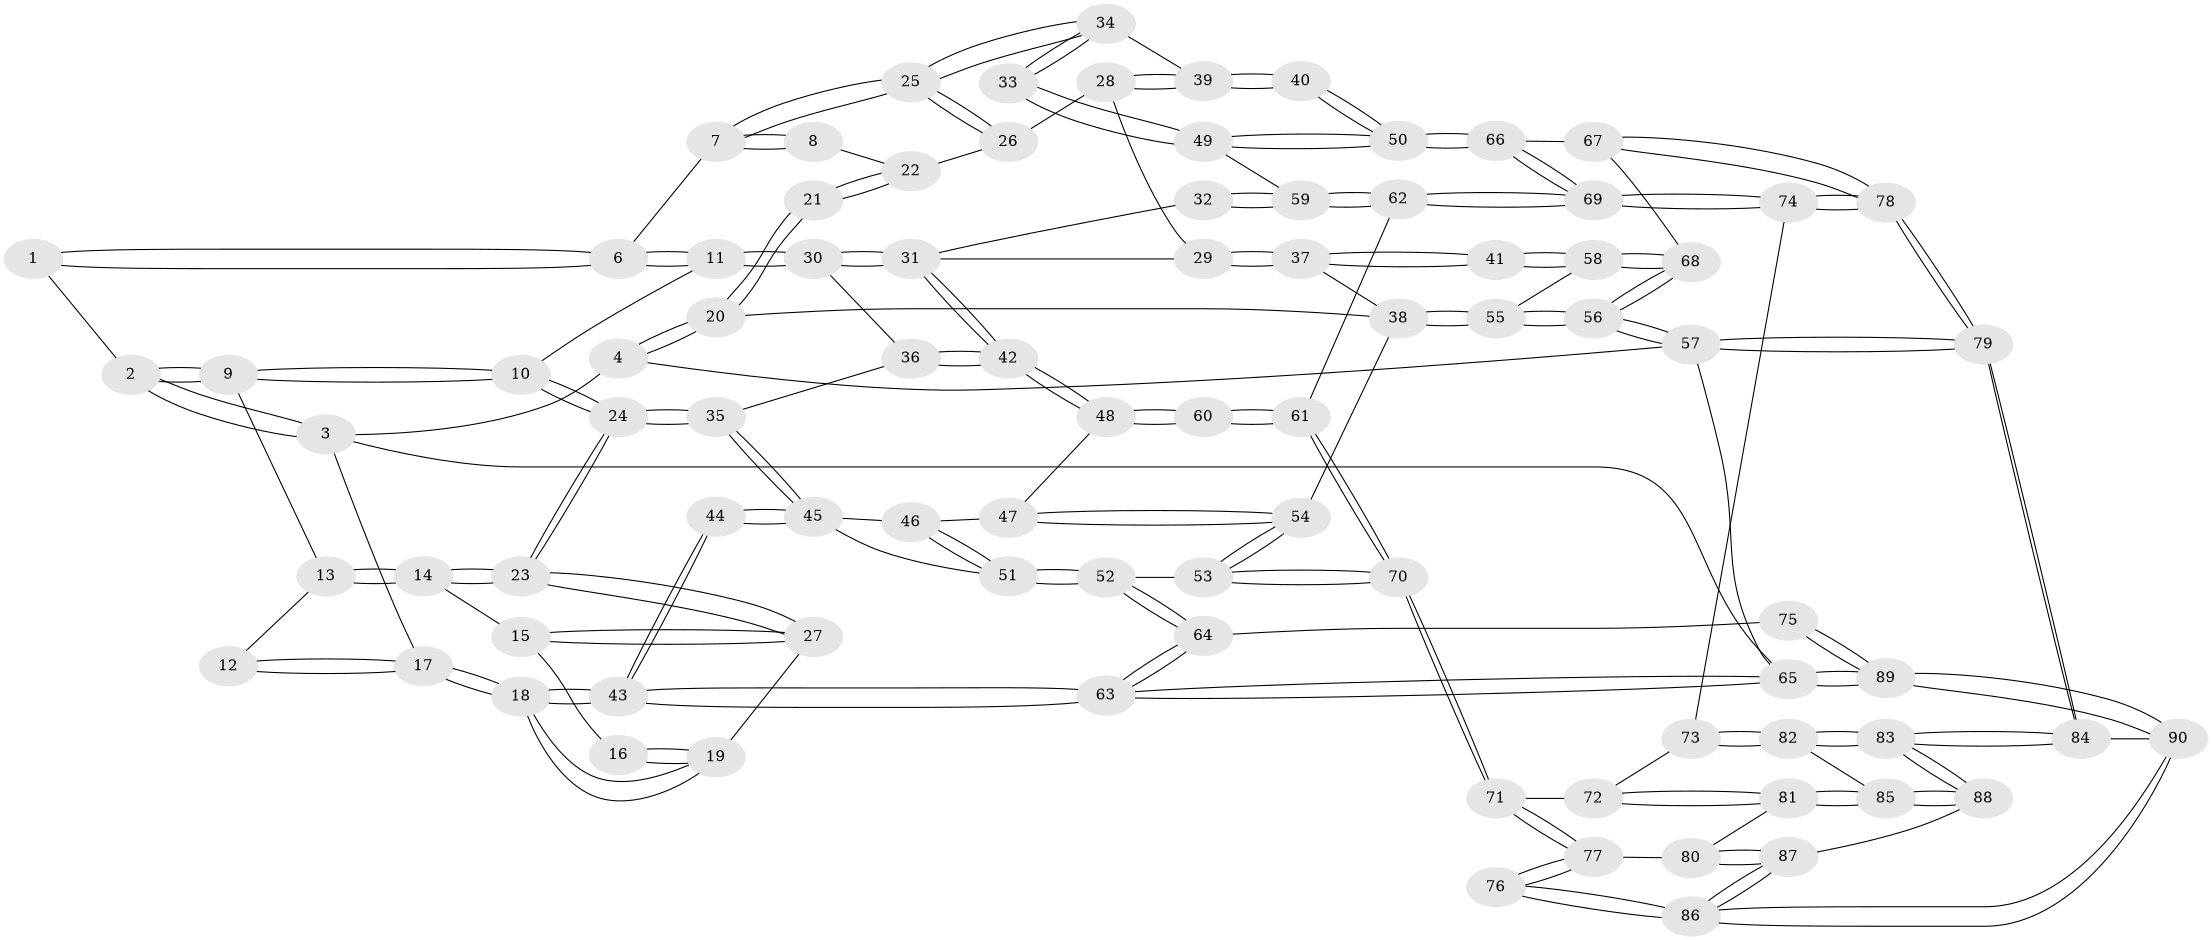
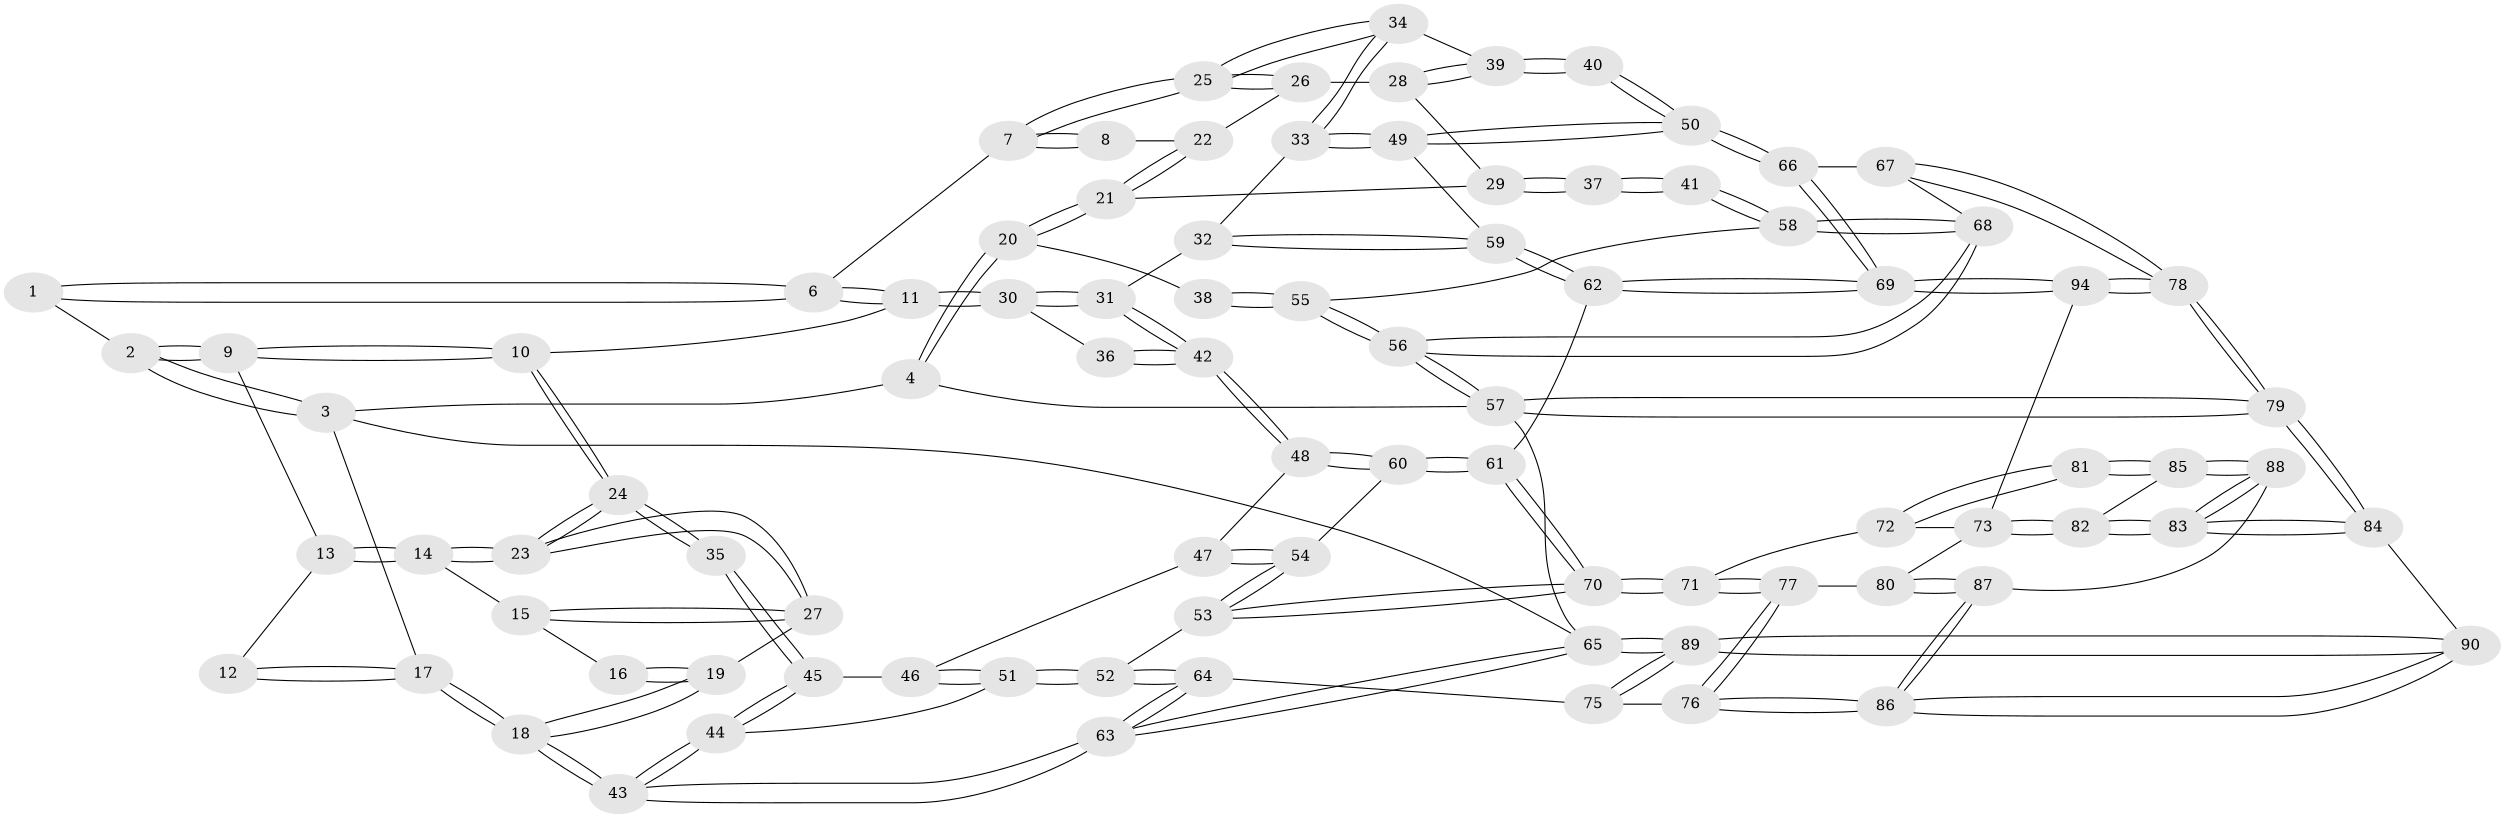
edge "33" -- "32": added
node "74": label "74" -> "94"
edge "31" -- "29": now "21" -- "29"
edge "37" -- "38": removed
edge "36" -- "35": removed
edge "38" -- "54": now "60" -- "54"
edge "45" -- "51": now "44" -- "51"
edge "75" -- "76": added
edge "81" -- "80": now "73" -- "80"
